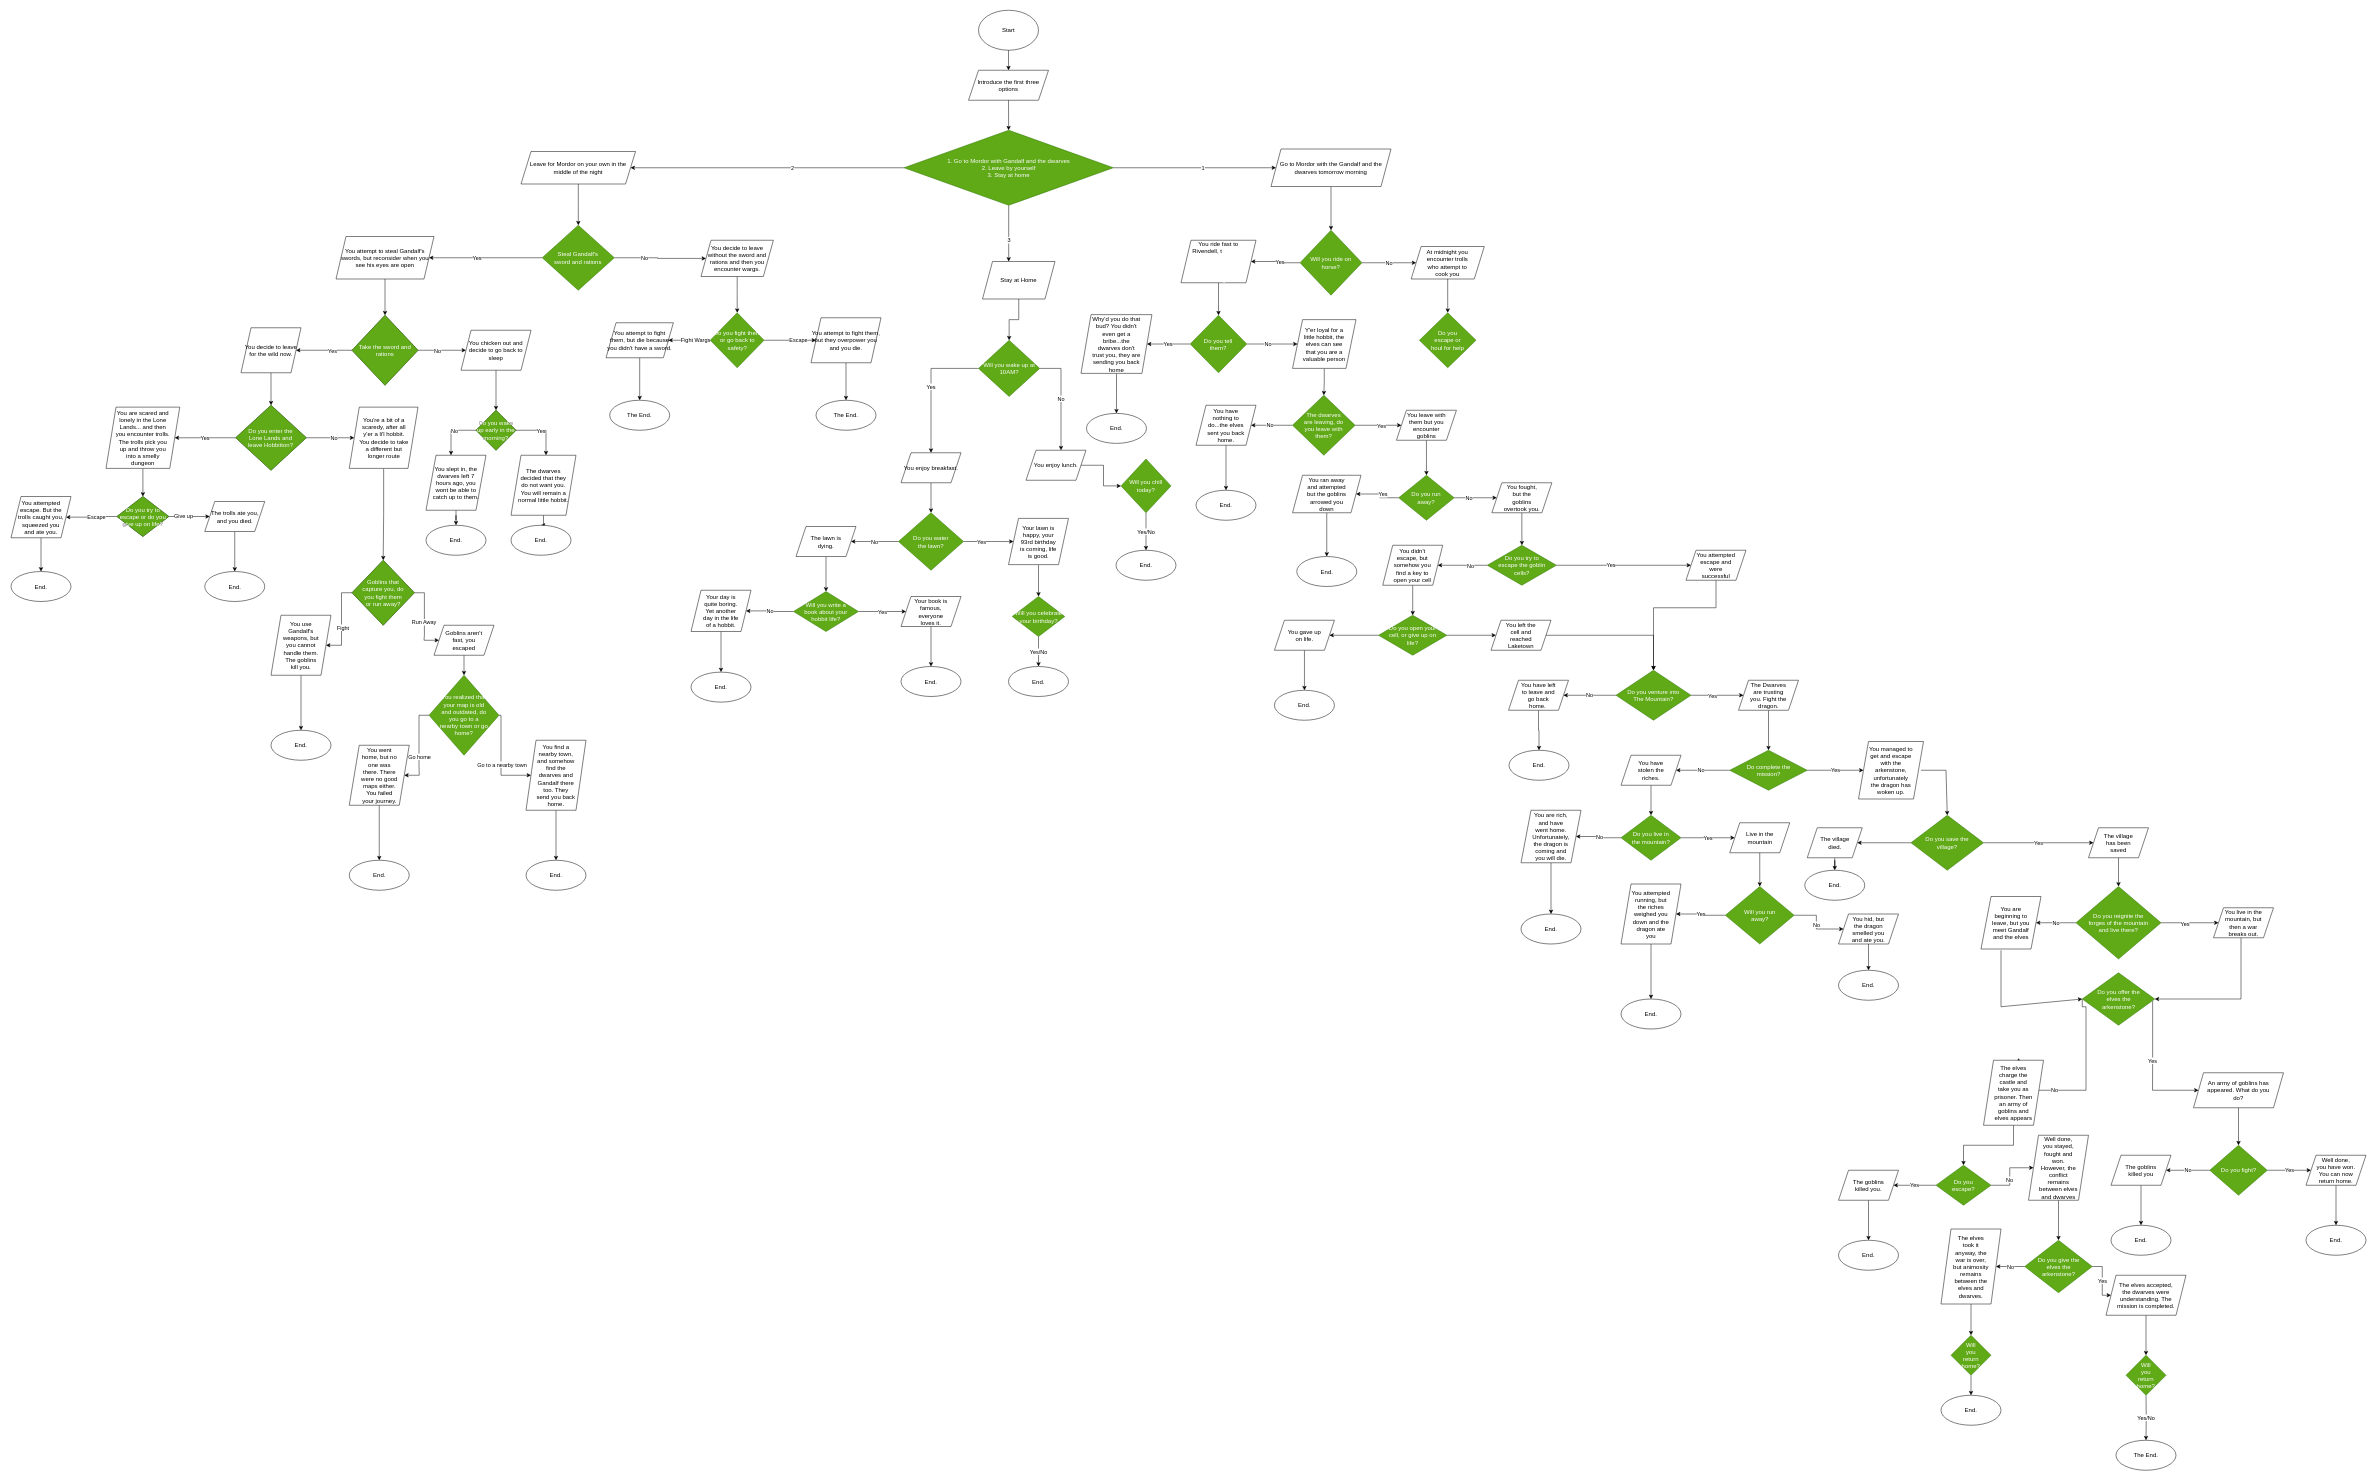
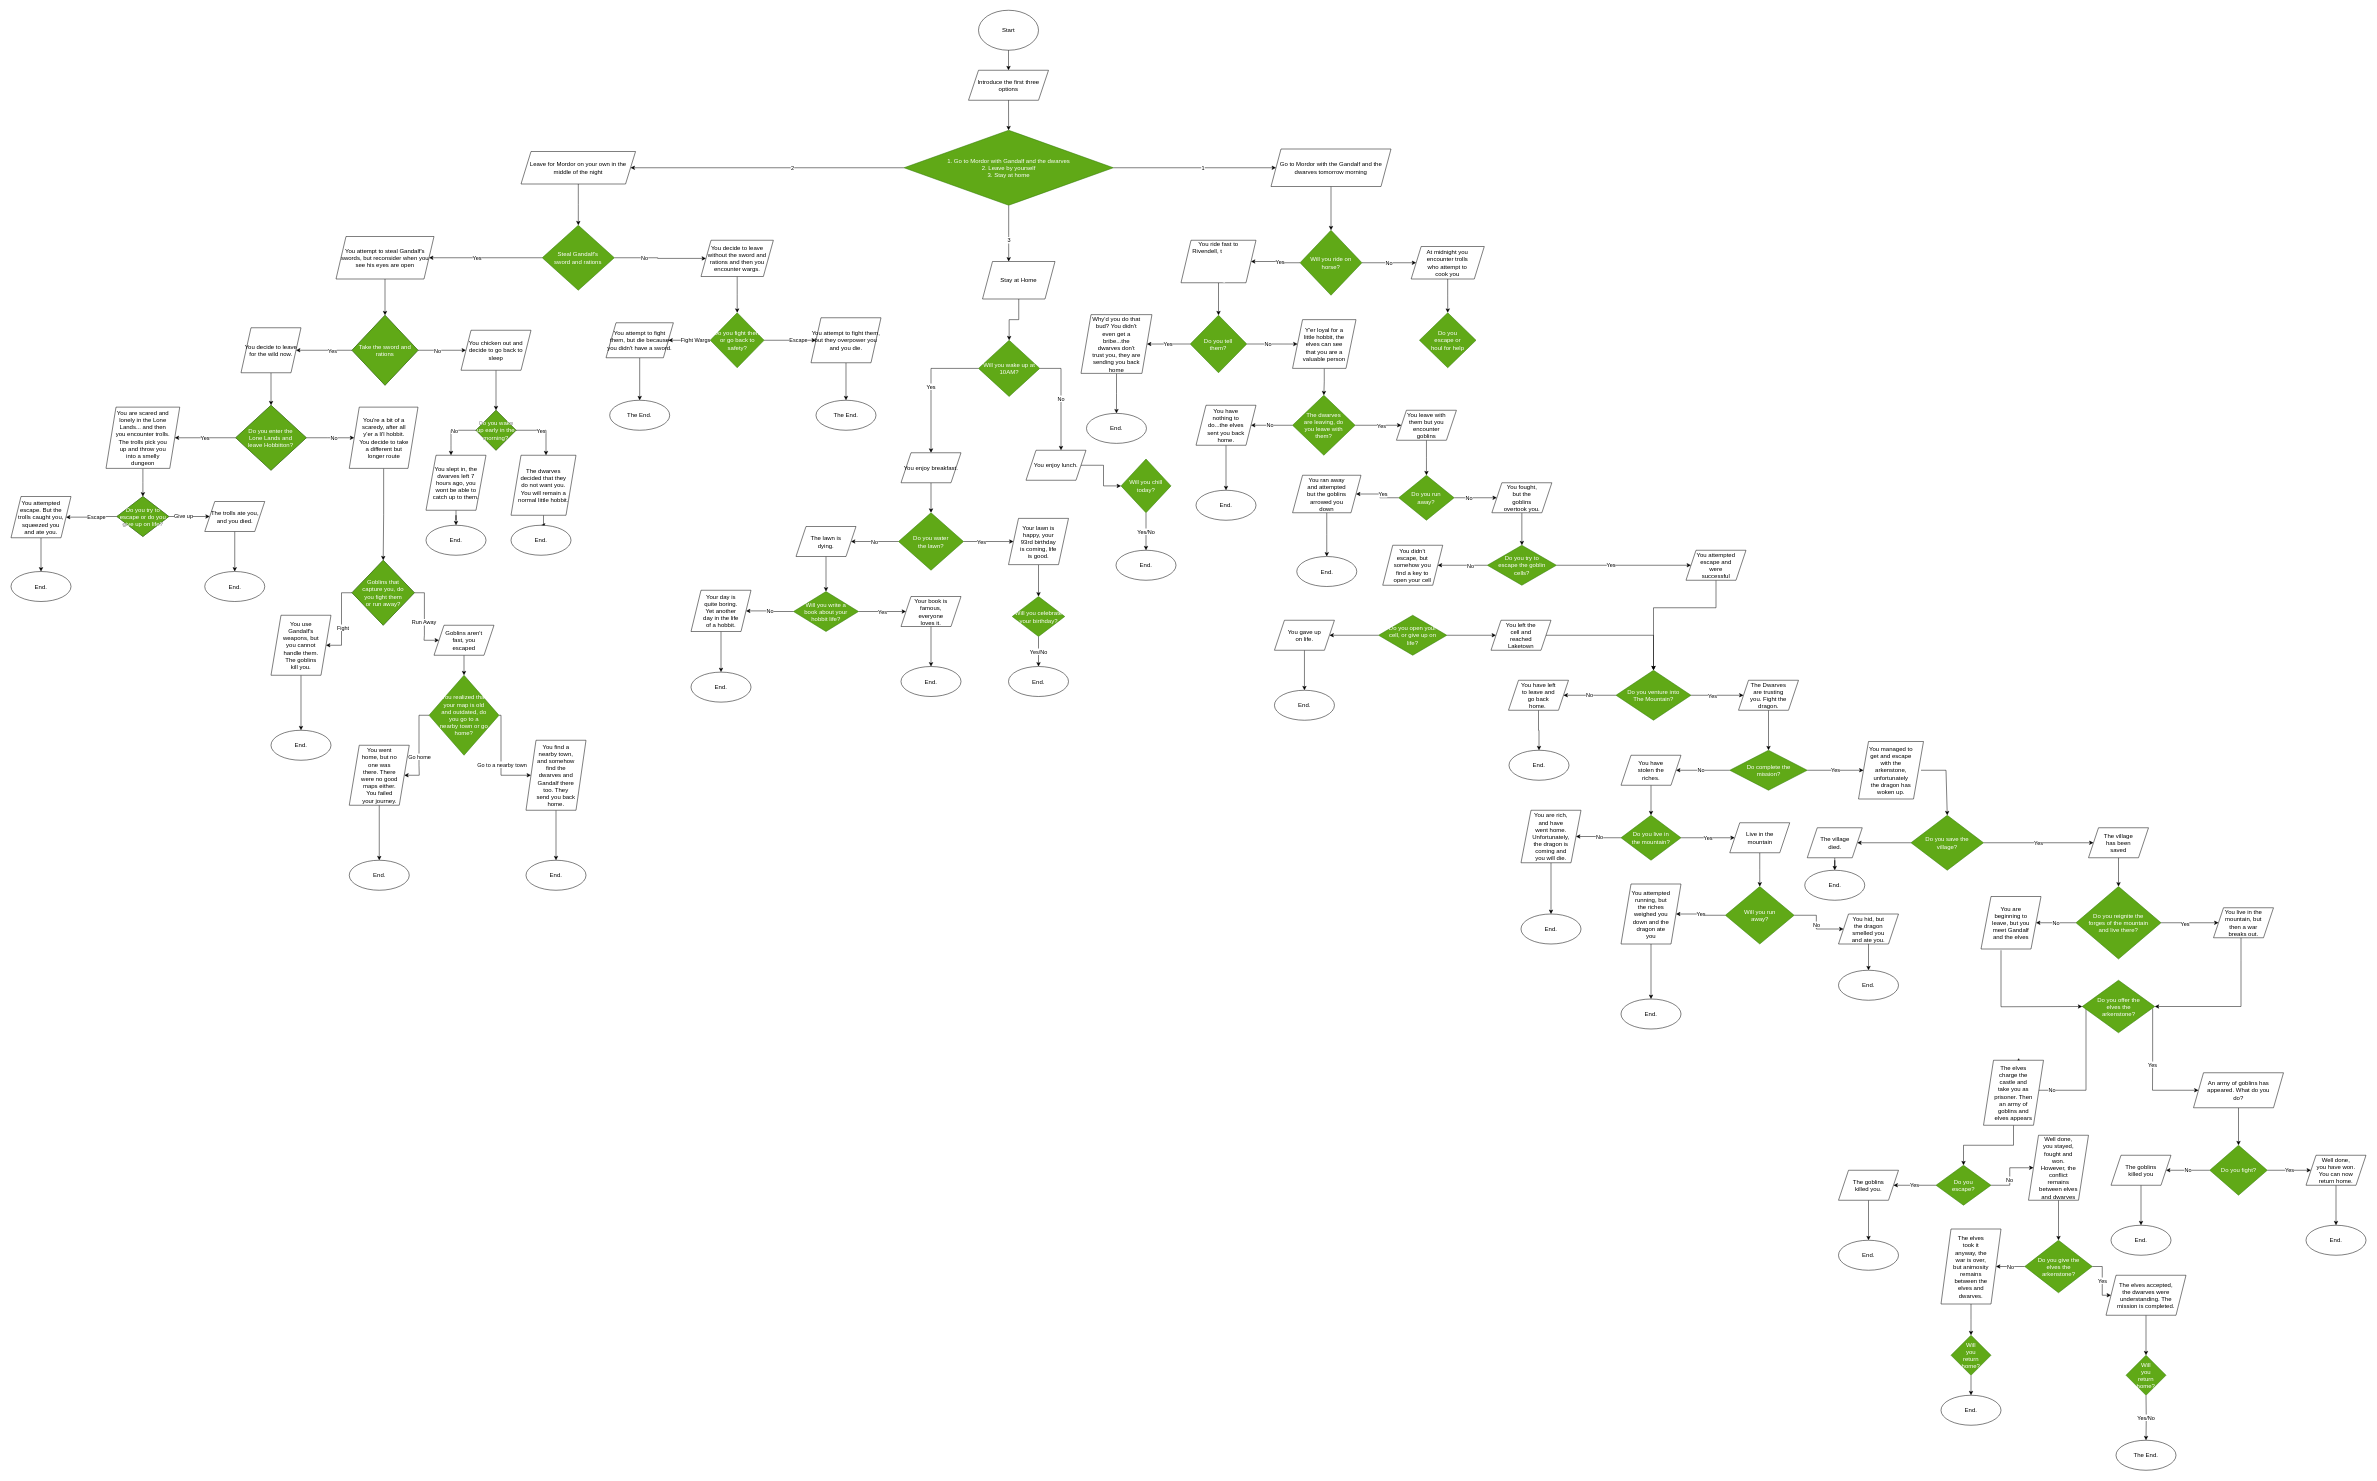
edge "You didn't escape, but somehow you find a key to open your cell" -> "Do you open your cell, or give up on life?": removed
node "Do you offer the elves the arkenstone?": moved (2118, 999) -> (2118, 1007)
